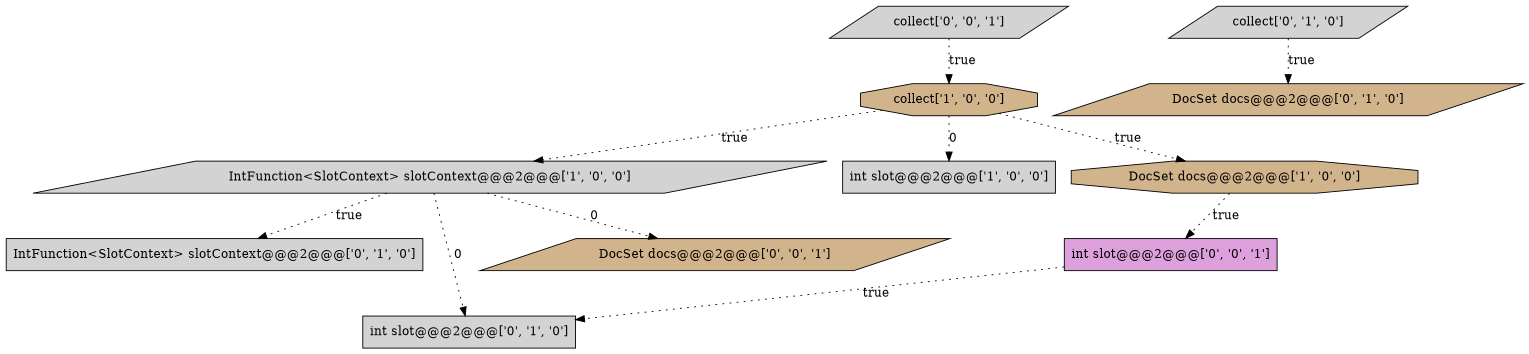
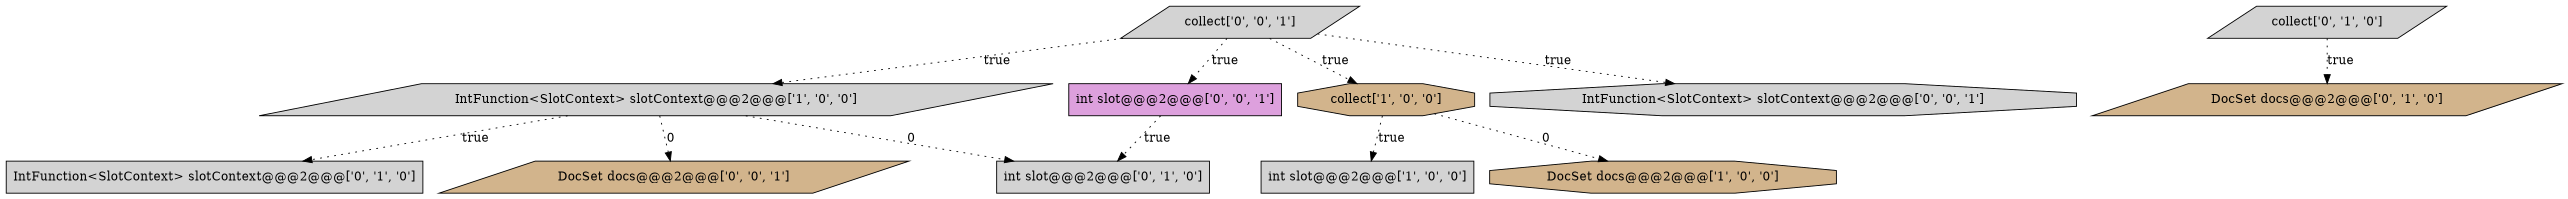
node "IntFunction<SlotContext> slotContext@@@2@@@['0', '0', '1']": added
edge "collect['1', '0', '0']" -> "IntFunction<SlotContext> slotContext@@@2@@@['1', '0', '0']": now "collect['0', '0', '1']" -> "IntFunction<SlotContext> slotContext@@@2@@@['1', '0', '0']"
edge "collect['1', '0', '0']" -> "int slot@@@2@@@['1', '0', '0']": label "0" -> "true"
edge "collect['1', '0', '0']" -> "DocSet docs@@@2@@@['1', '0', '0']": label "true" -> "0"
edge "DocSet docs@@@2@@@['1', '0', '0']" -> "int slot@@@2@@@['0', '0', '1']": now "collect['0', '0', '1']" -> "int slot@@@2@@@['0', '0', '1']"
